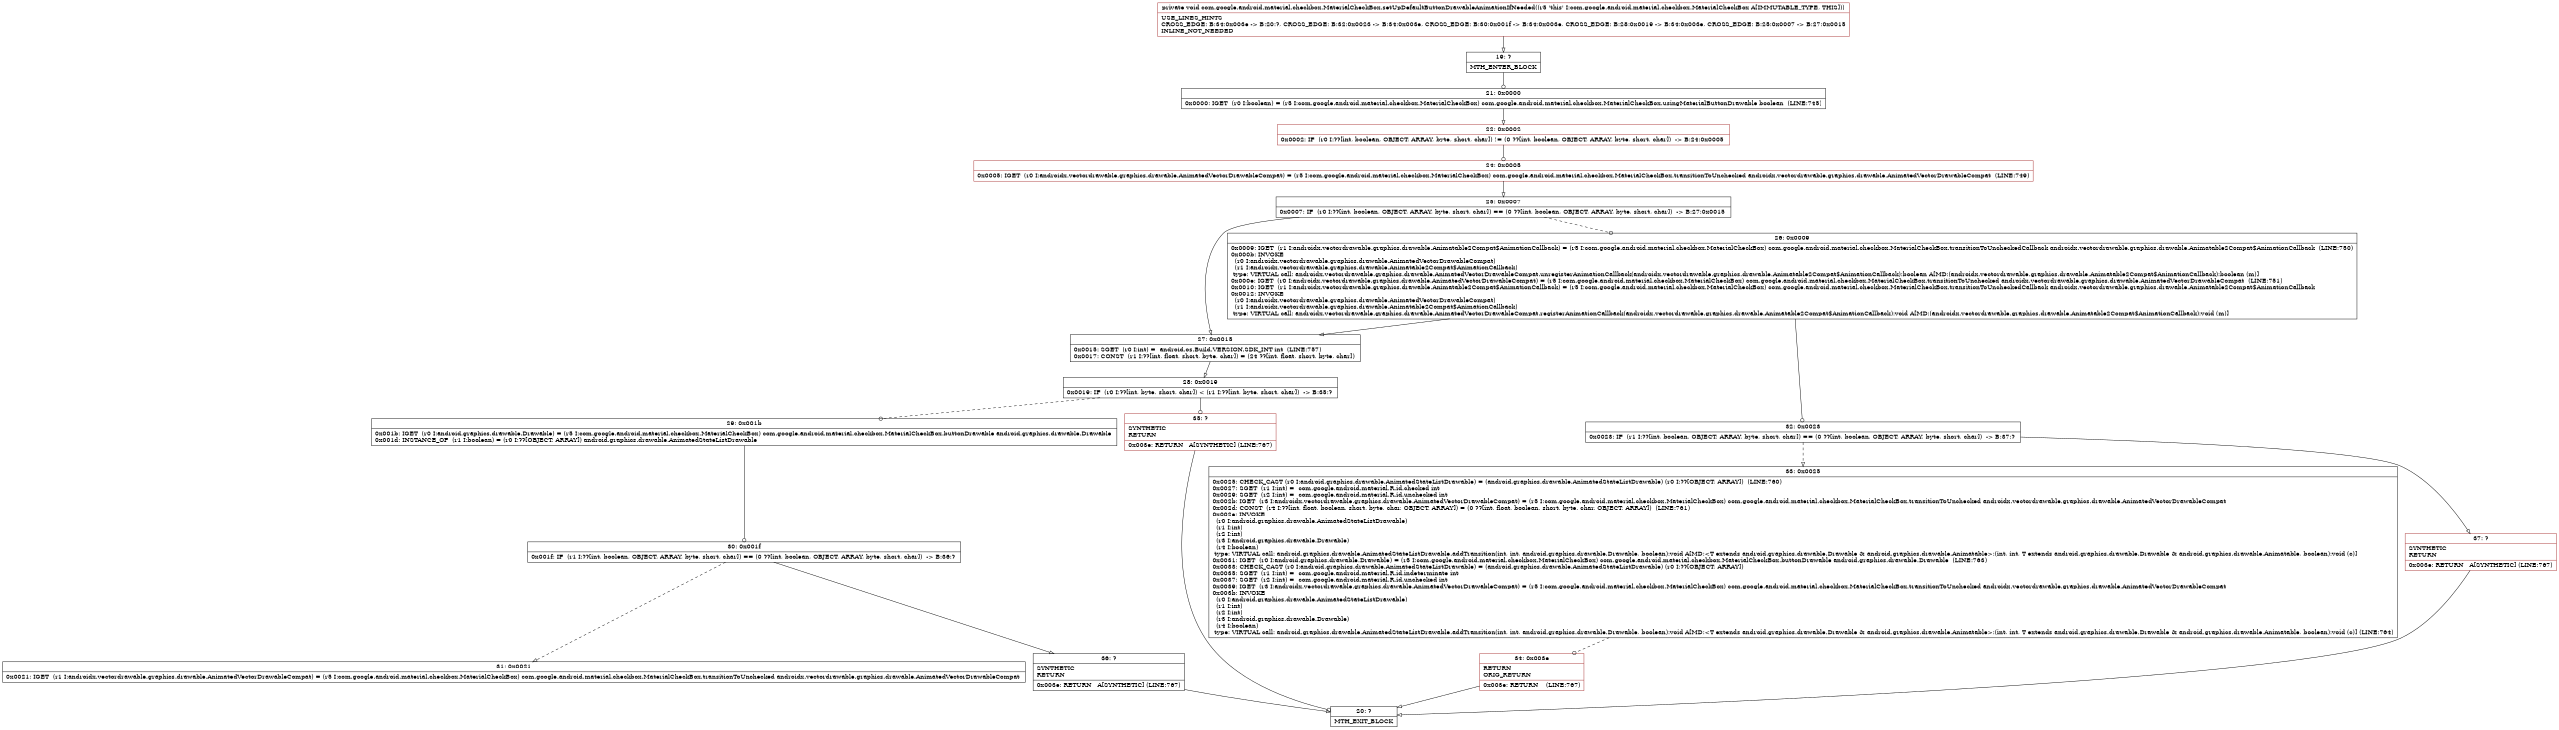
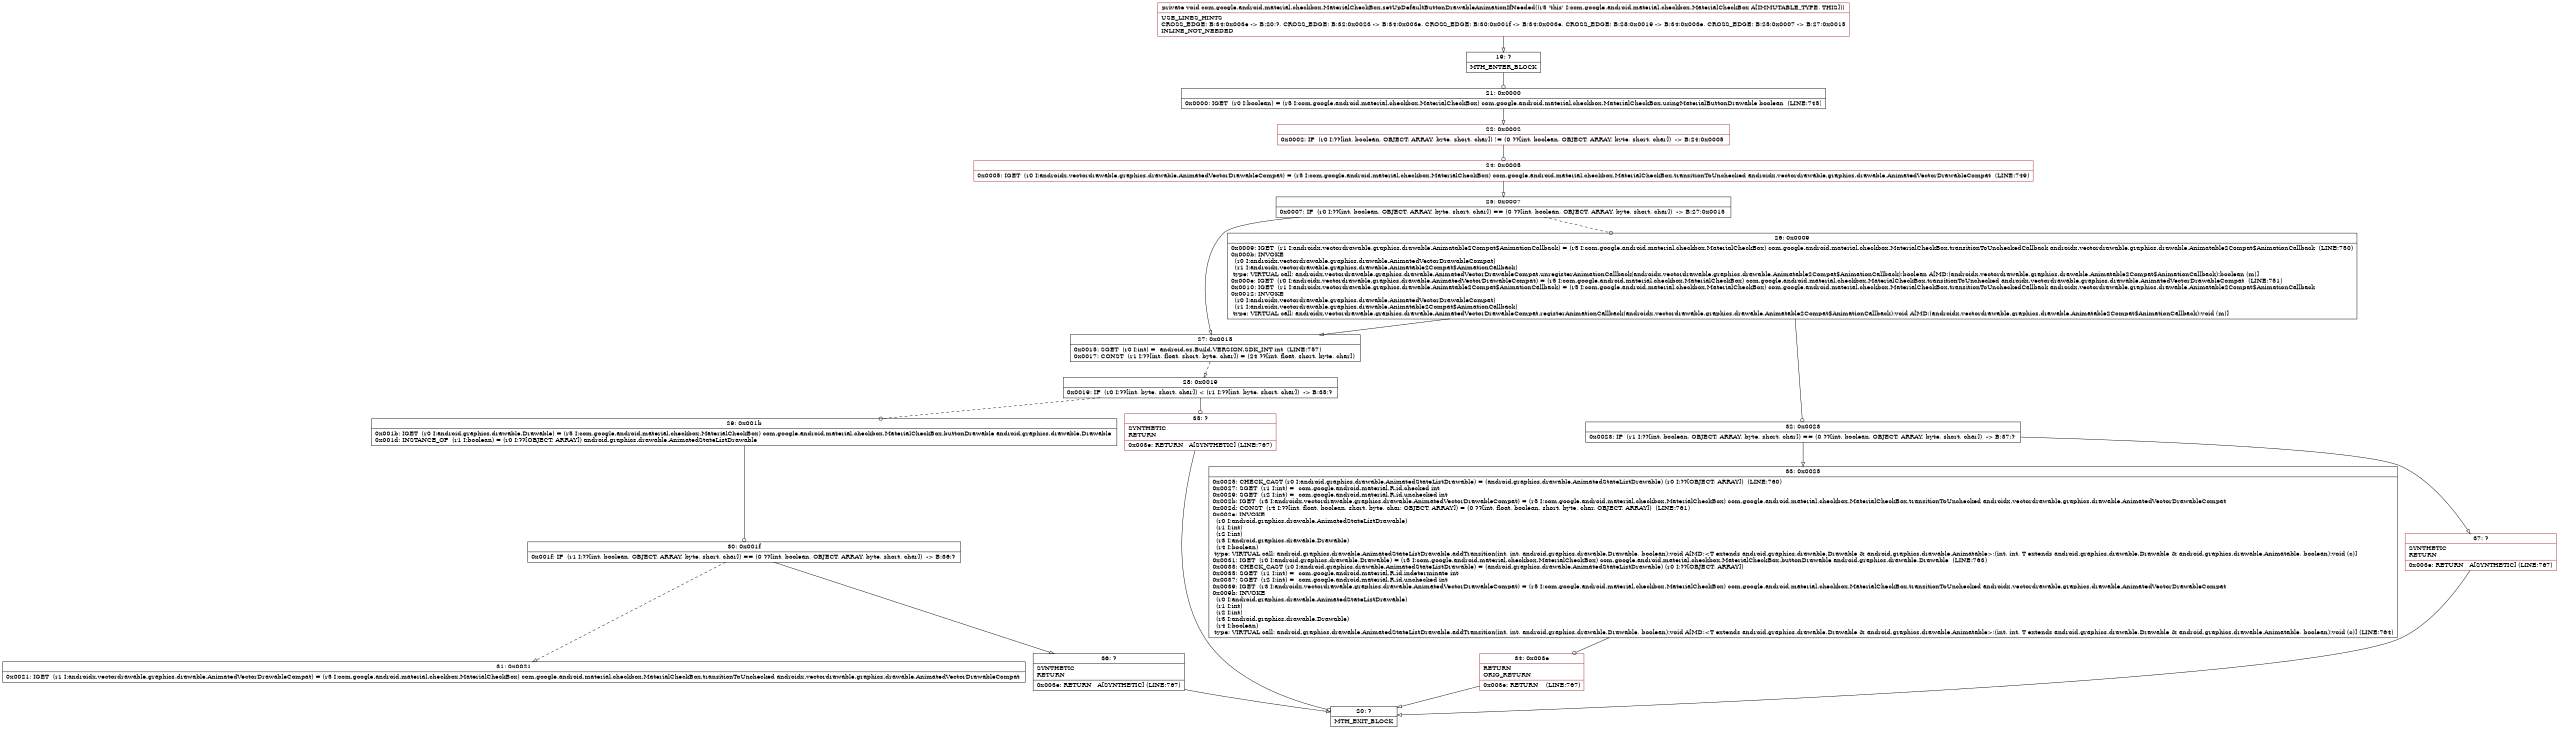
edge "27: 0x0015" -> "28: 0x0019": style solid -> dashed
edge "32: 0x0023" -> "33: 0x0025": style dashed -> solid
node "33: 0x0025": text "0x003b: INVOKE" -> "0x009b: INVOKE"
edge "33: 0x0025" -> "34: 0x003e": style dashed -> solid
